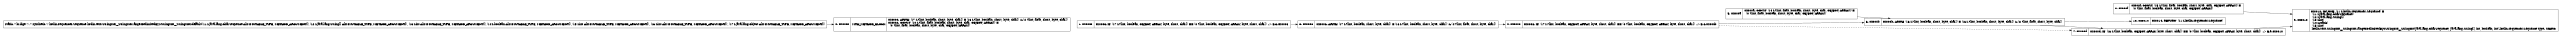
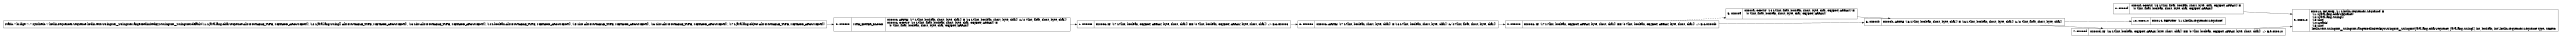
node "0: 0x0000": text "MTH_METHOD_BLOCK" -> "MTH_ENTER_BLOCK"
edge "0: 0x0000" -> "1: 0x0003": added
edge "4: 0x0008" -> "7: 0x000d": now "4: 0x0008" -> "5: 0x000a"
